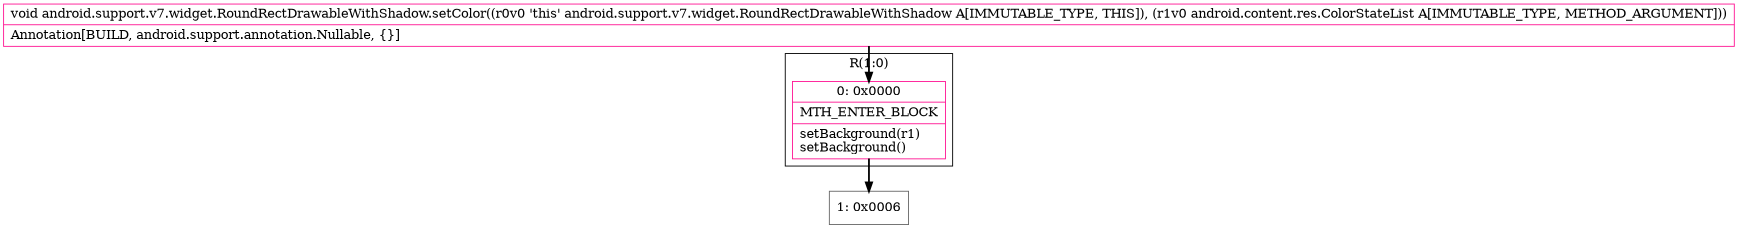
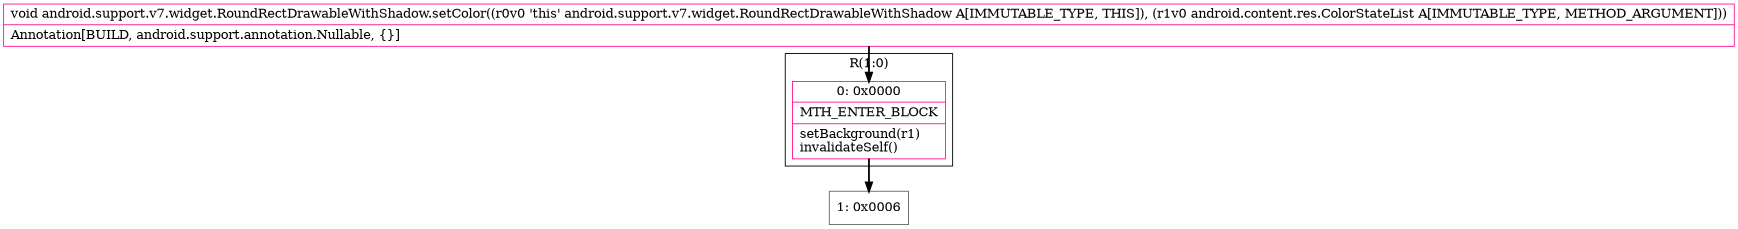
node "0: 0x0000": text "setBackground()" -> "invalidateSelf()"
